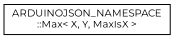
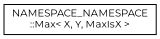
node "ARDUINOJSON_NAMESPACE ::Max< X, Y, MaxIsX >": label "ARDUINOJSON_NAMESPACE ::Max< X, Y, MaxIsX >" -> "NAMESPACE_NAMESPACE ::Max< X, Y, MaxIsX >"
